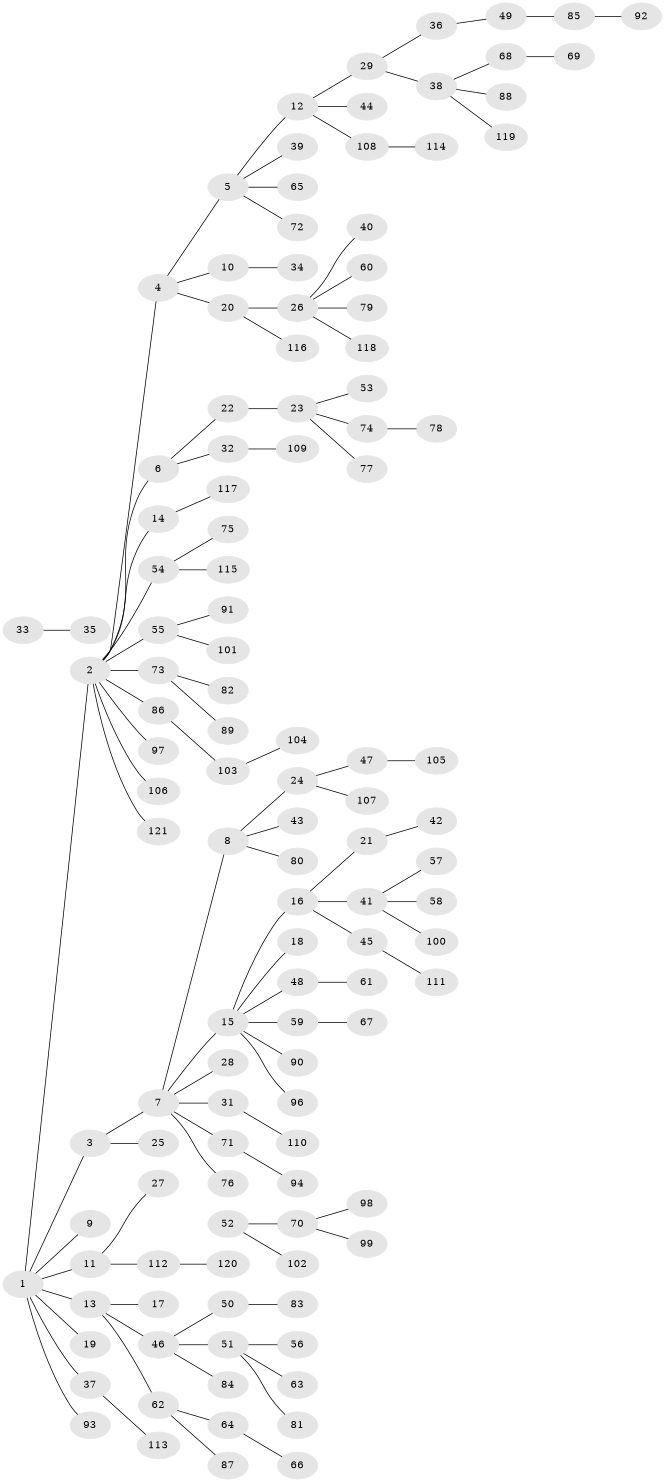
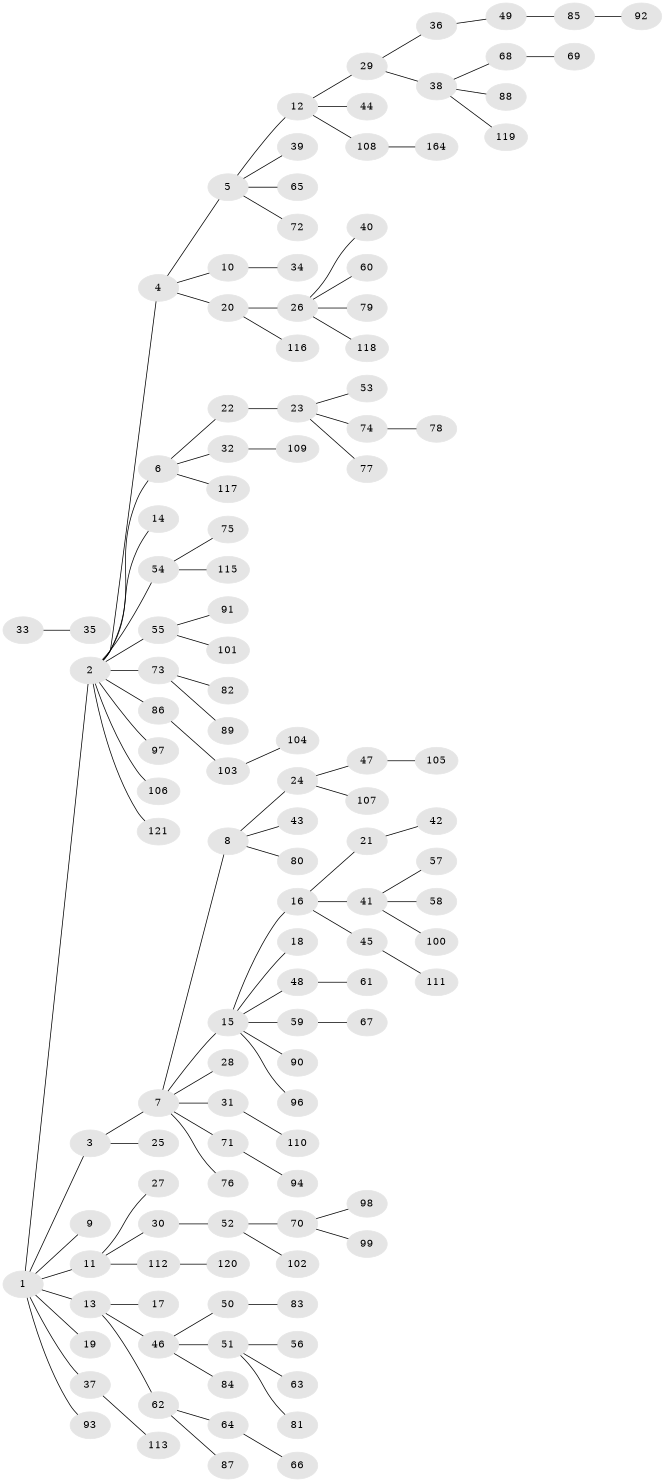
node "114": label "114" -> "164"
edge "117" -- "14": now "117" -- "6"
node "30": added
